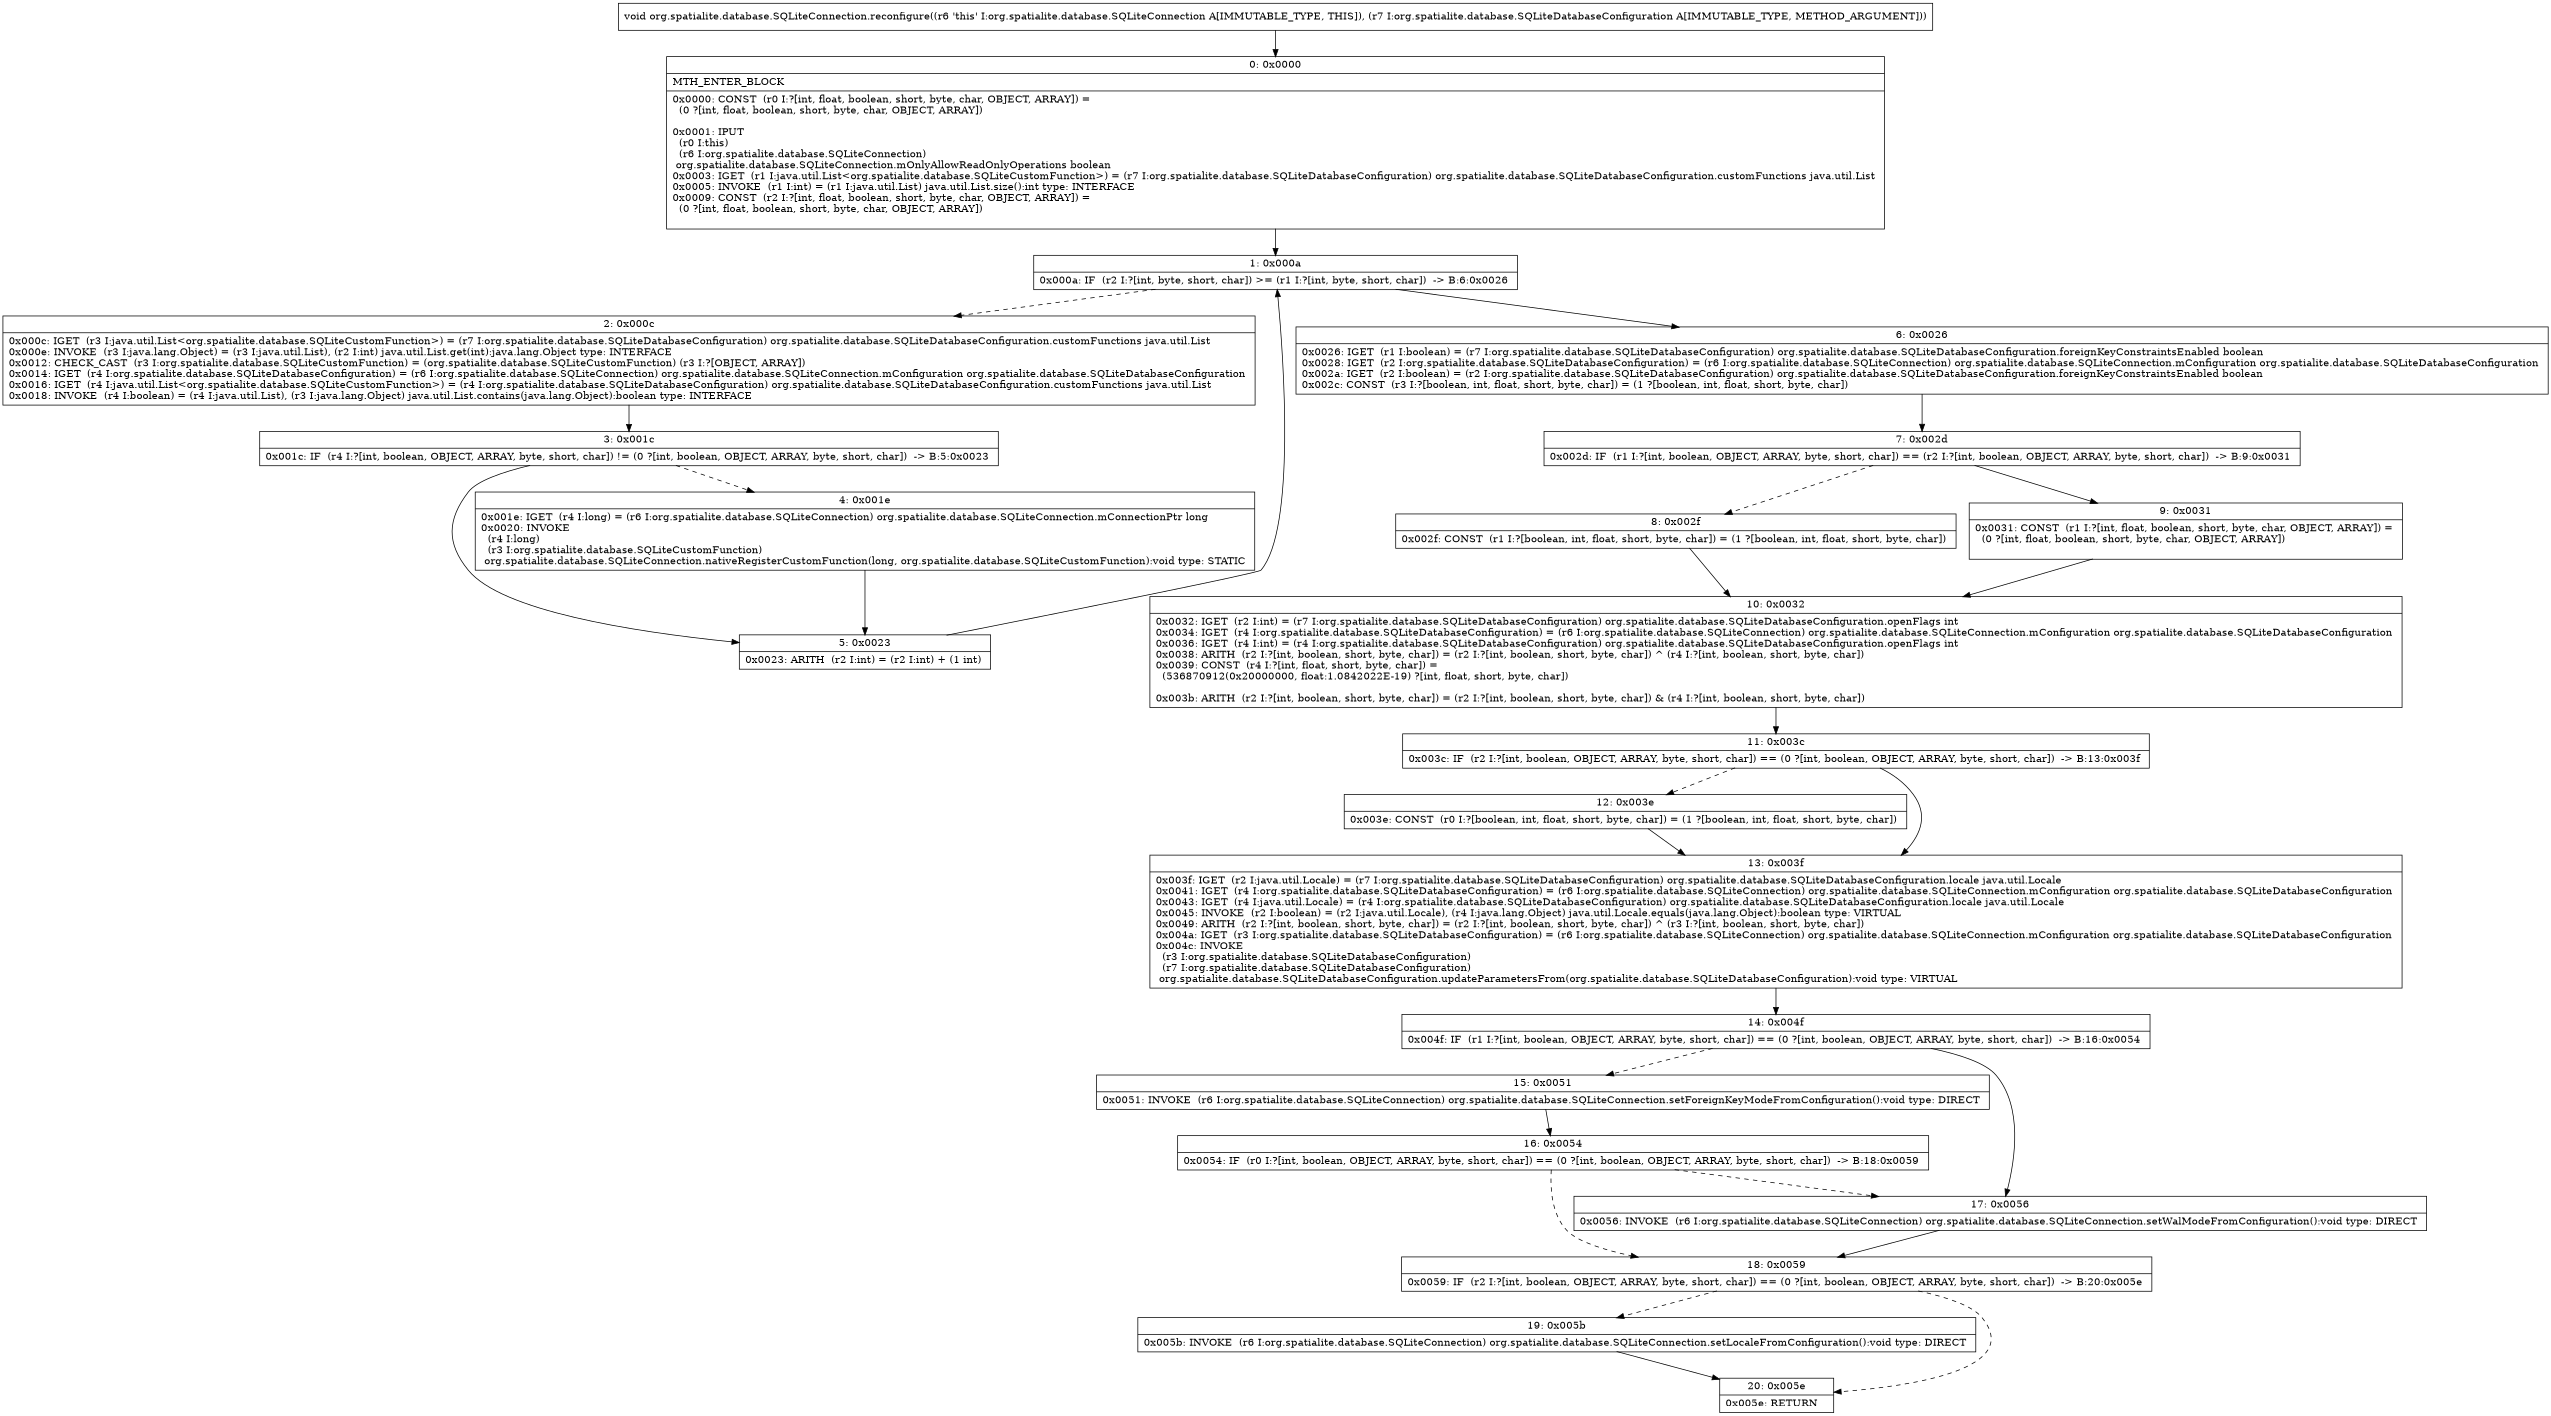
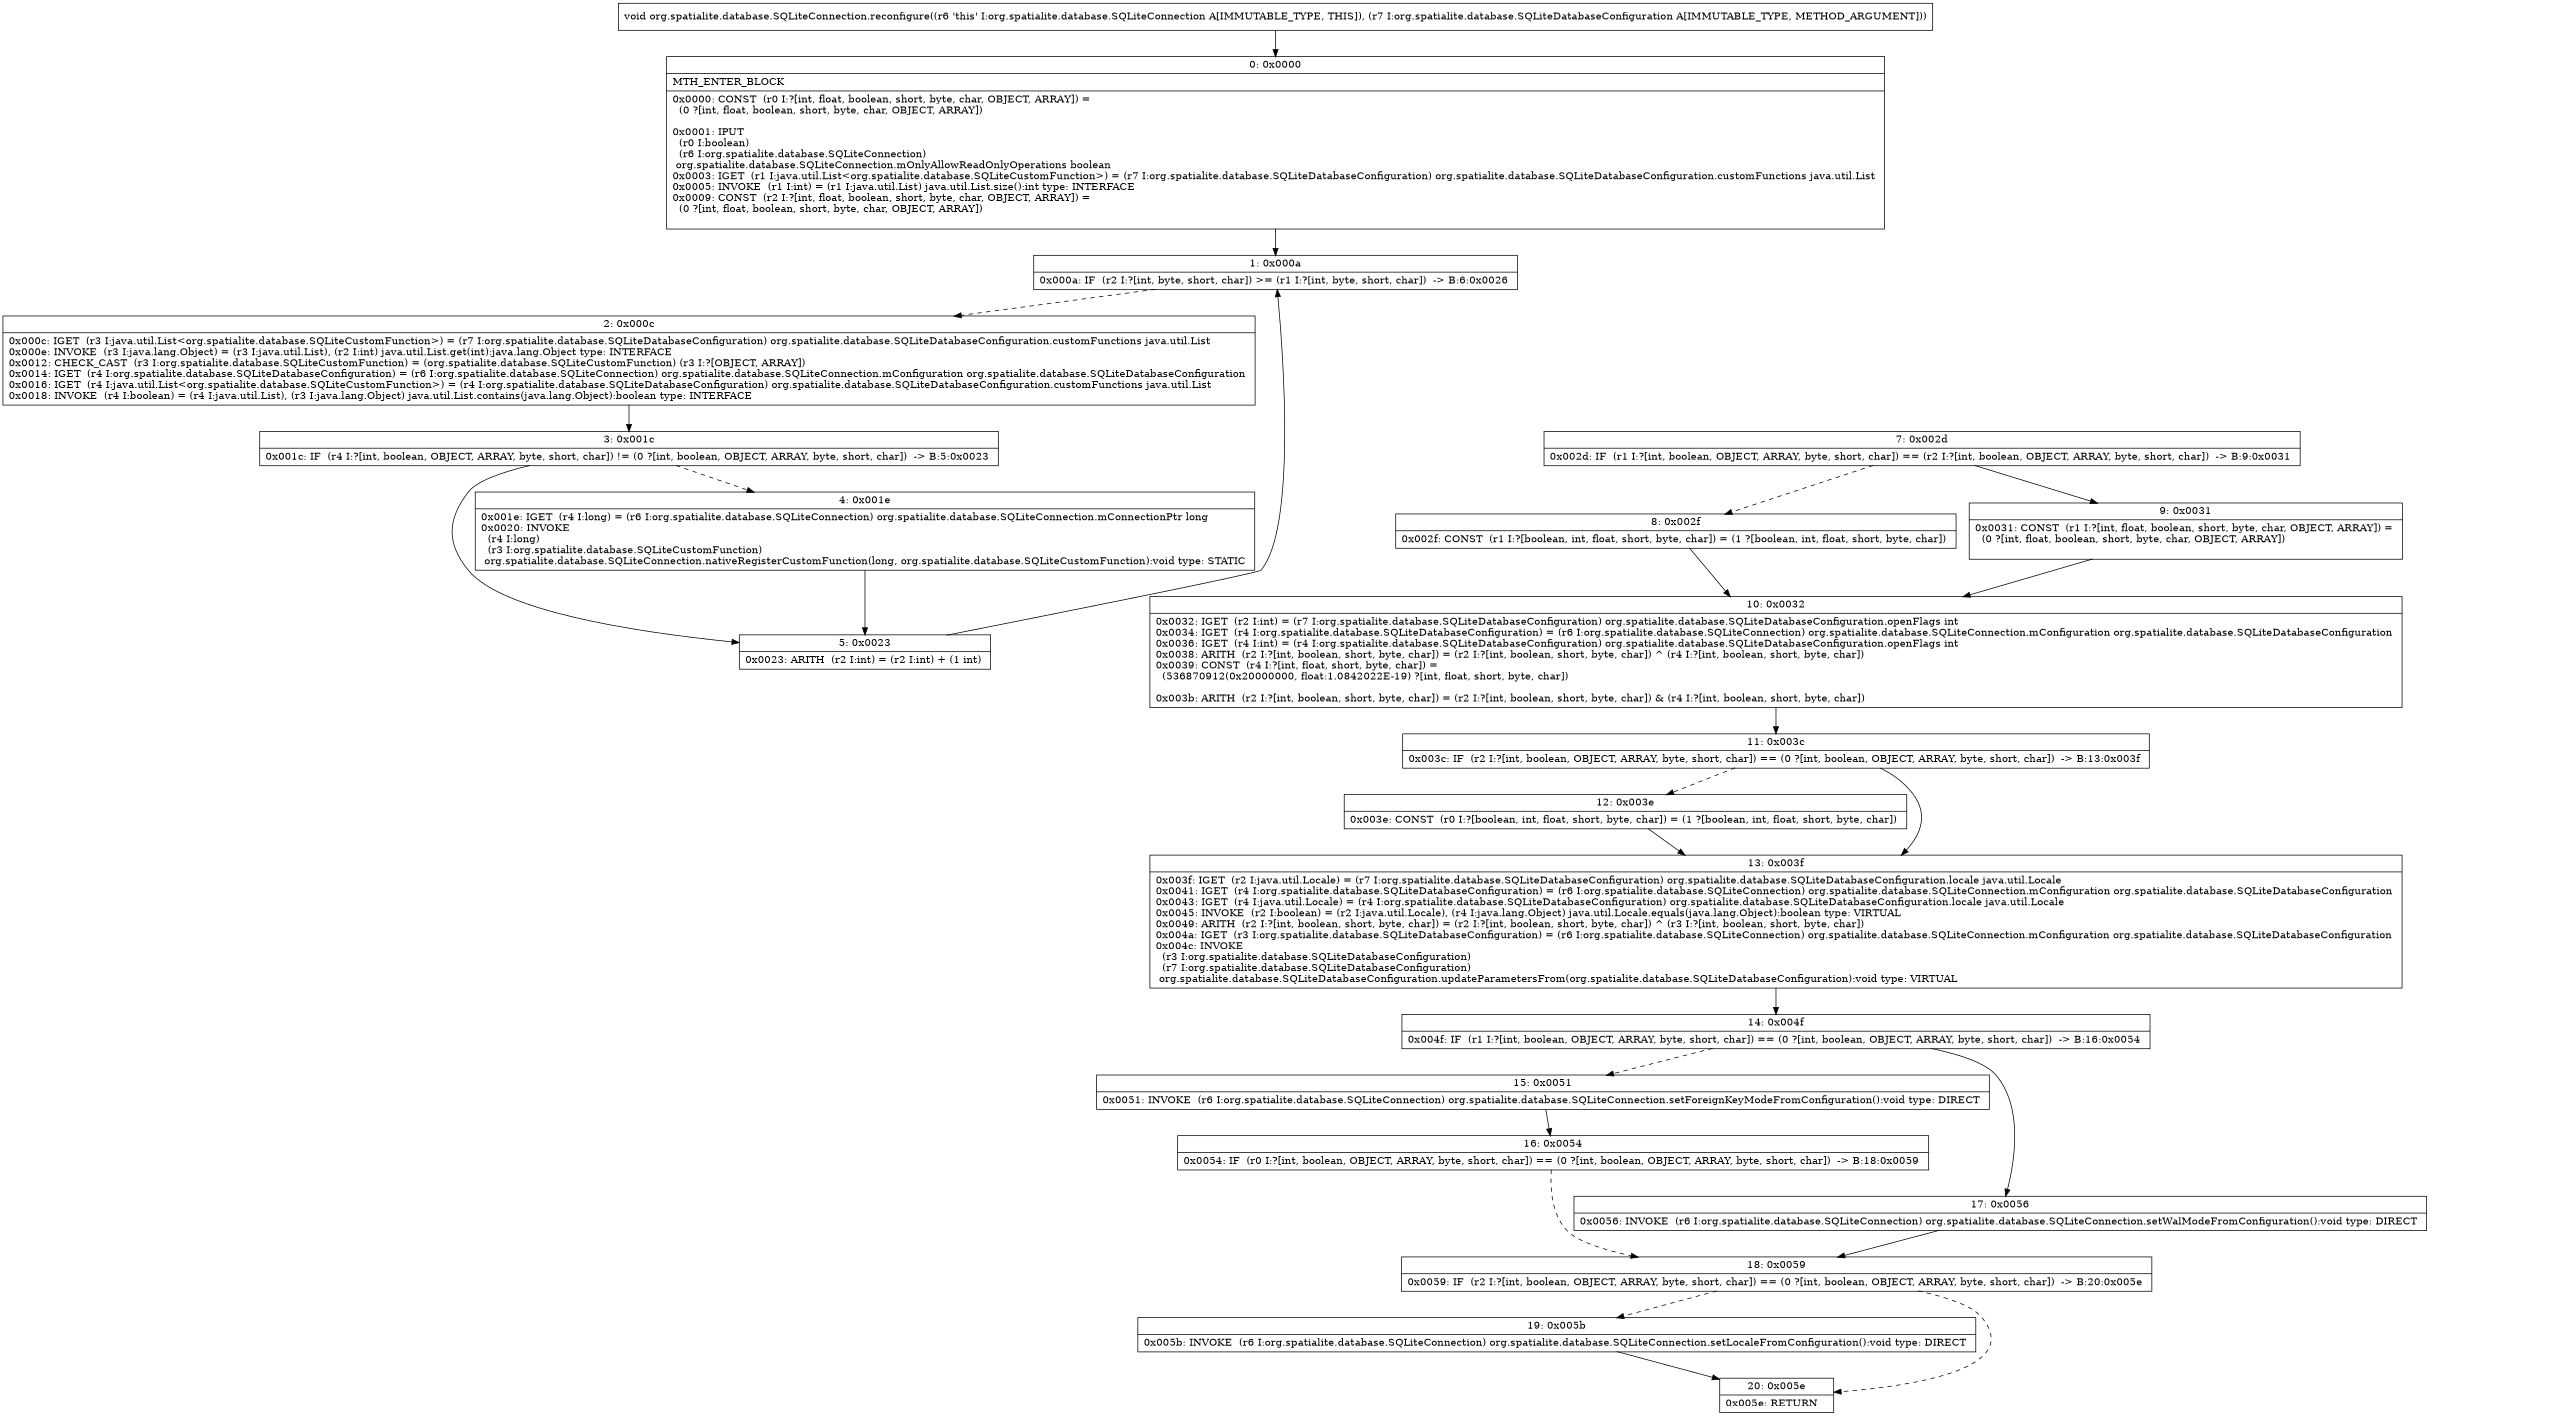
node "0: 0x0000": text "(r0 I:this)" -> "(r0 I:boolean)"
node "6: 0x0026": removed
edge "16: 0x0054" -> "17: 0x0056": removed
